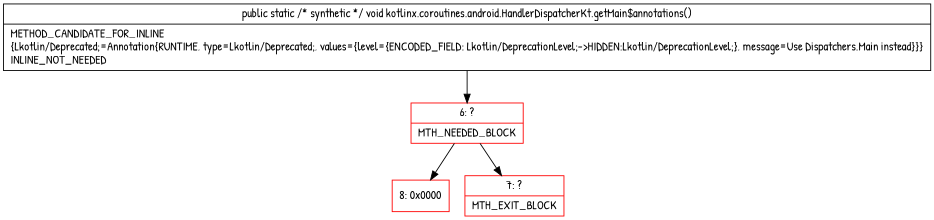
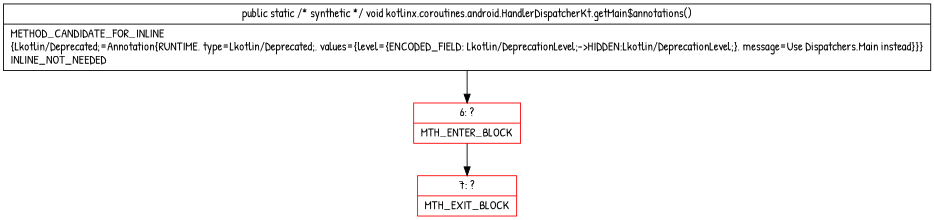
node "6: ?": text "MTH_NEEDED_BLOCK" -> "MTH_ENTER_BLOCK"
node "8: 0x0000": removed
